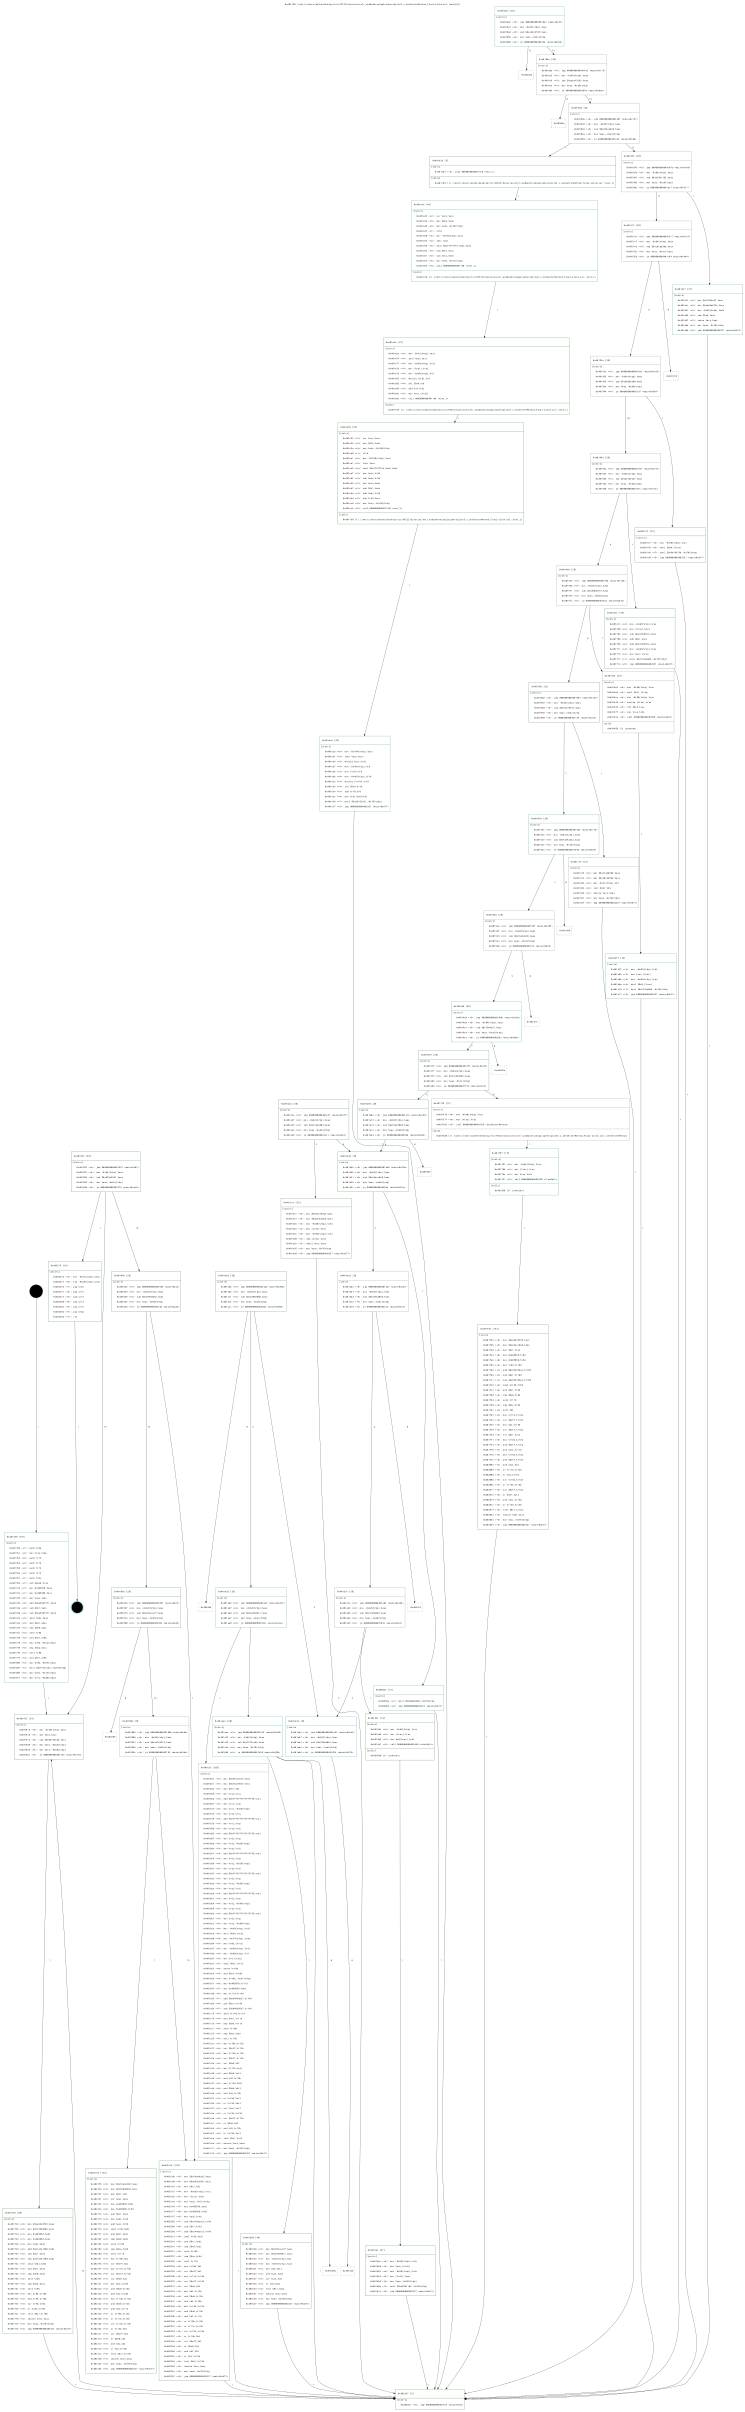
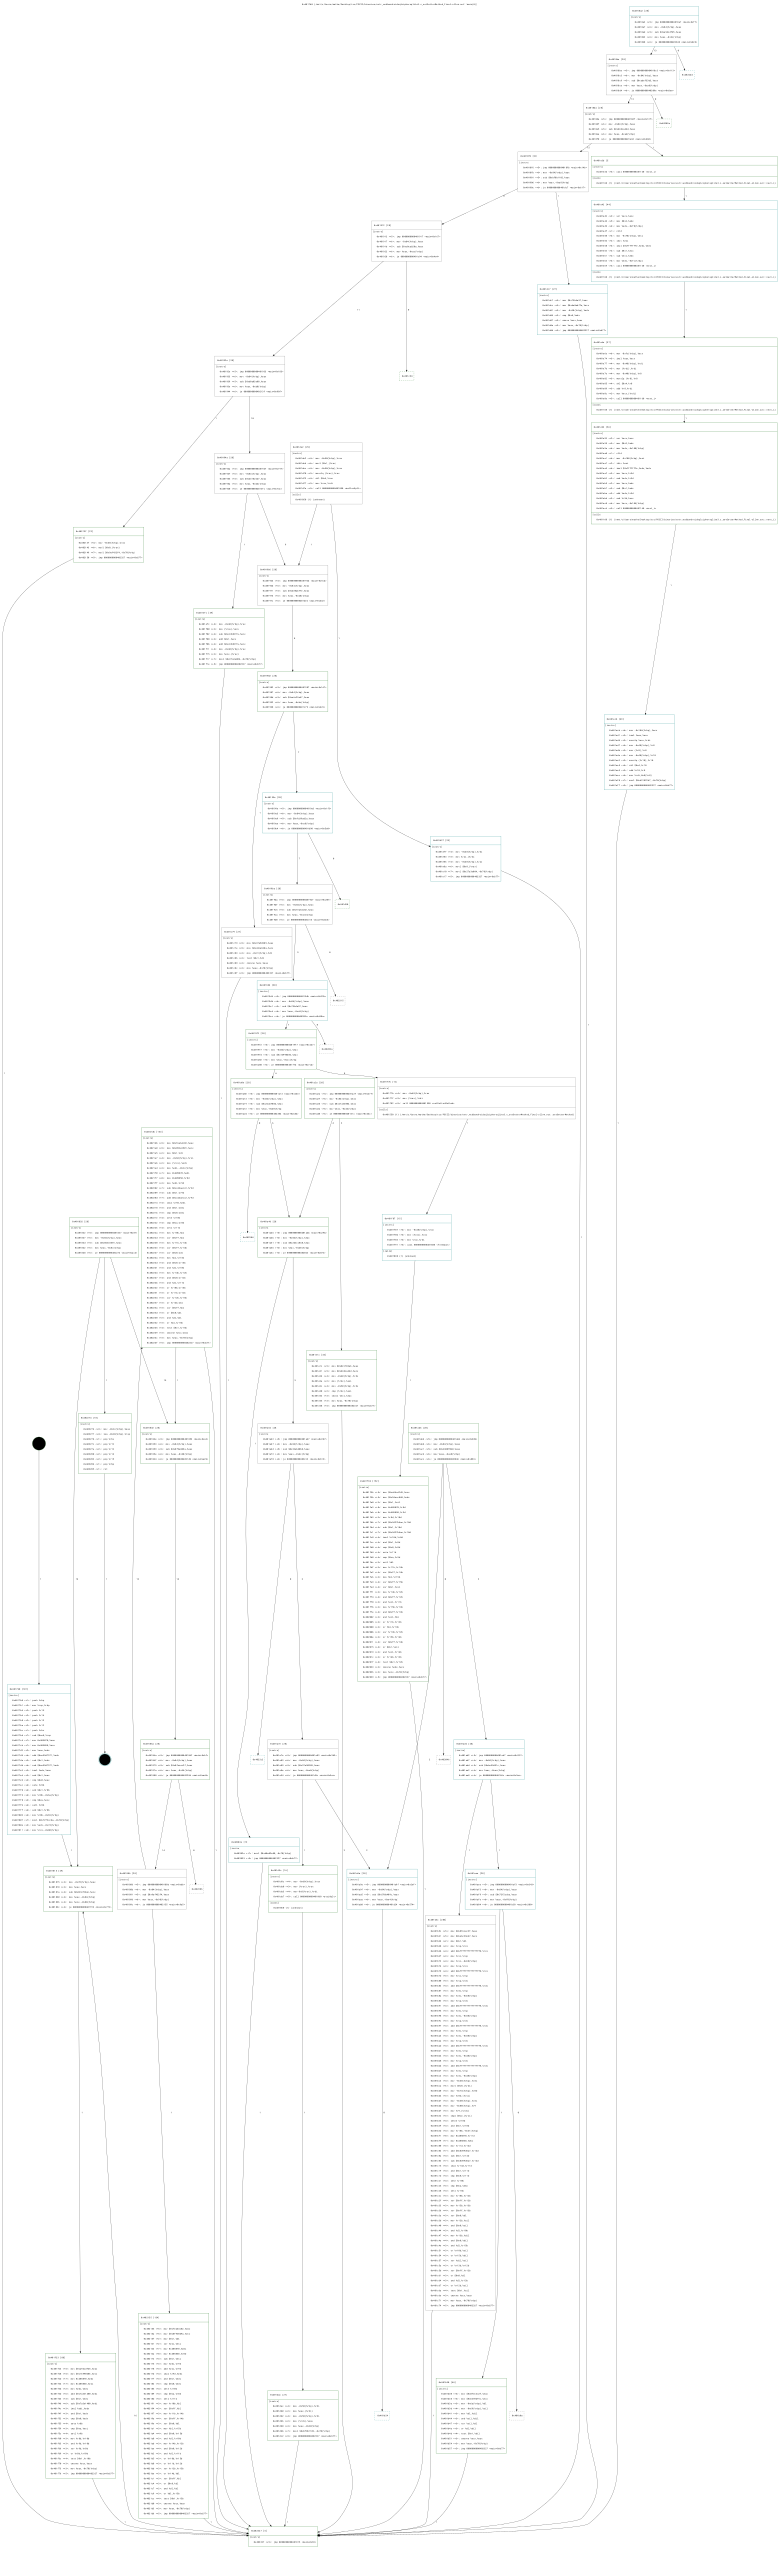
edge "0x401966 [28]" -> "0x401de2 [29]": reversed
edge "0x40184e [28]" -> "0x4021db [153]": reversed
edge "0x401aee [28]" -> "0x402327 [5]": now "0x402155 [134]" -> "0x402327 [5]"
